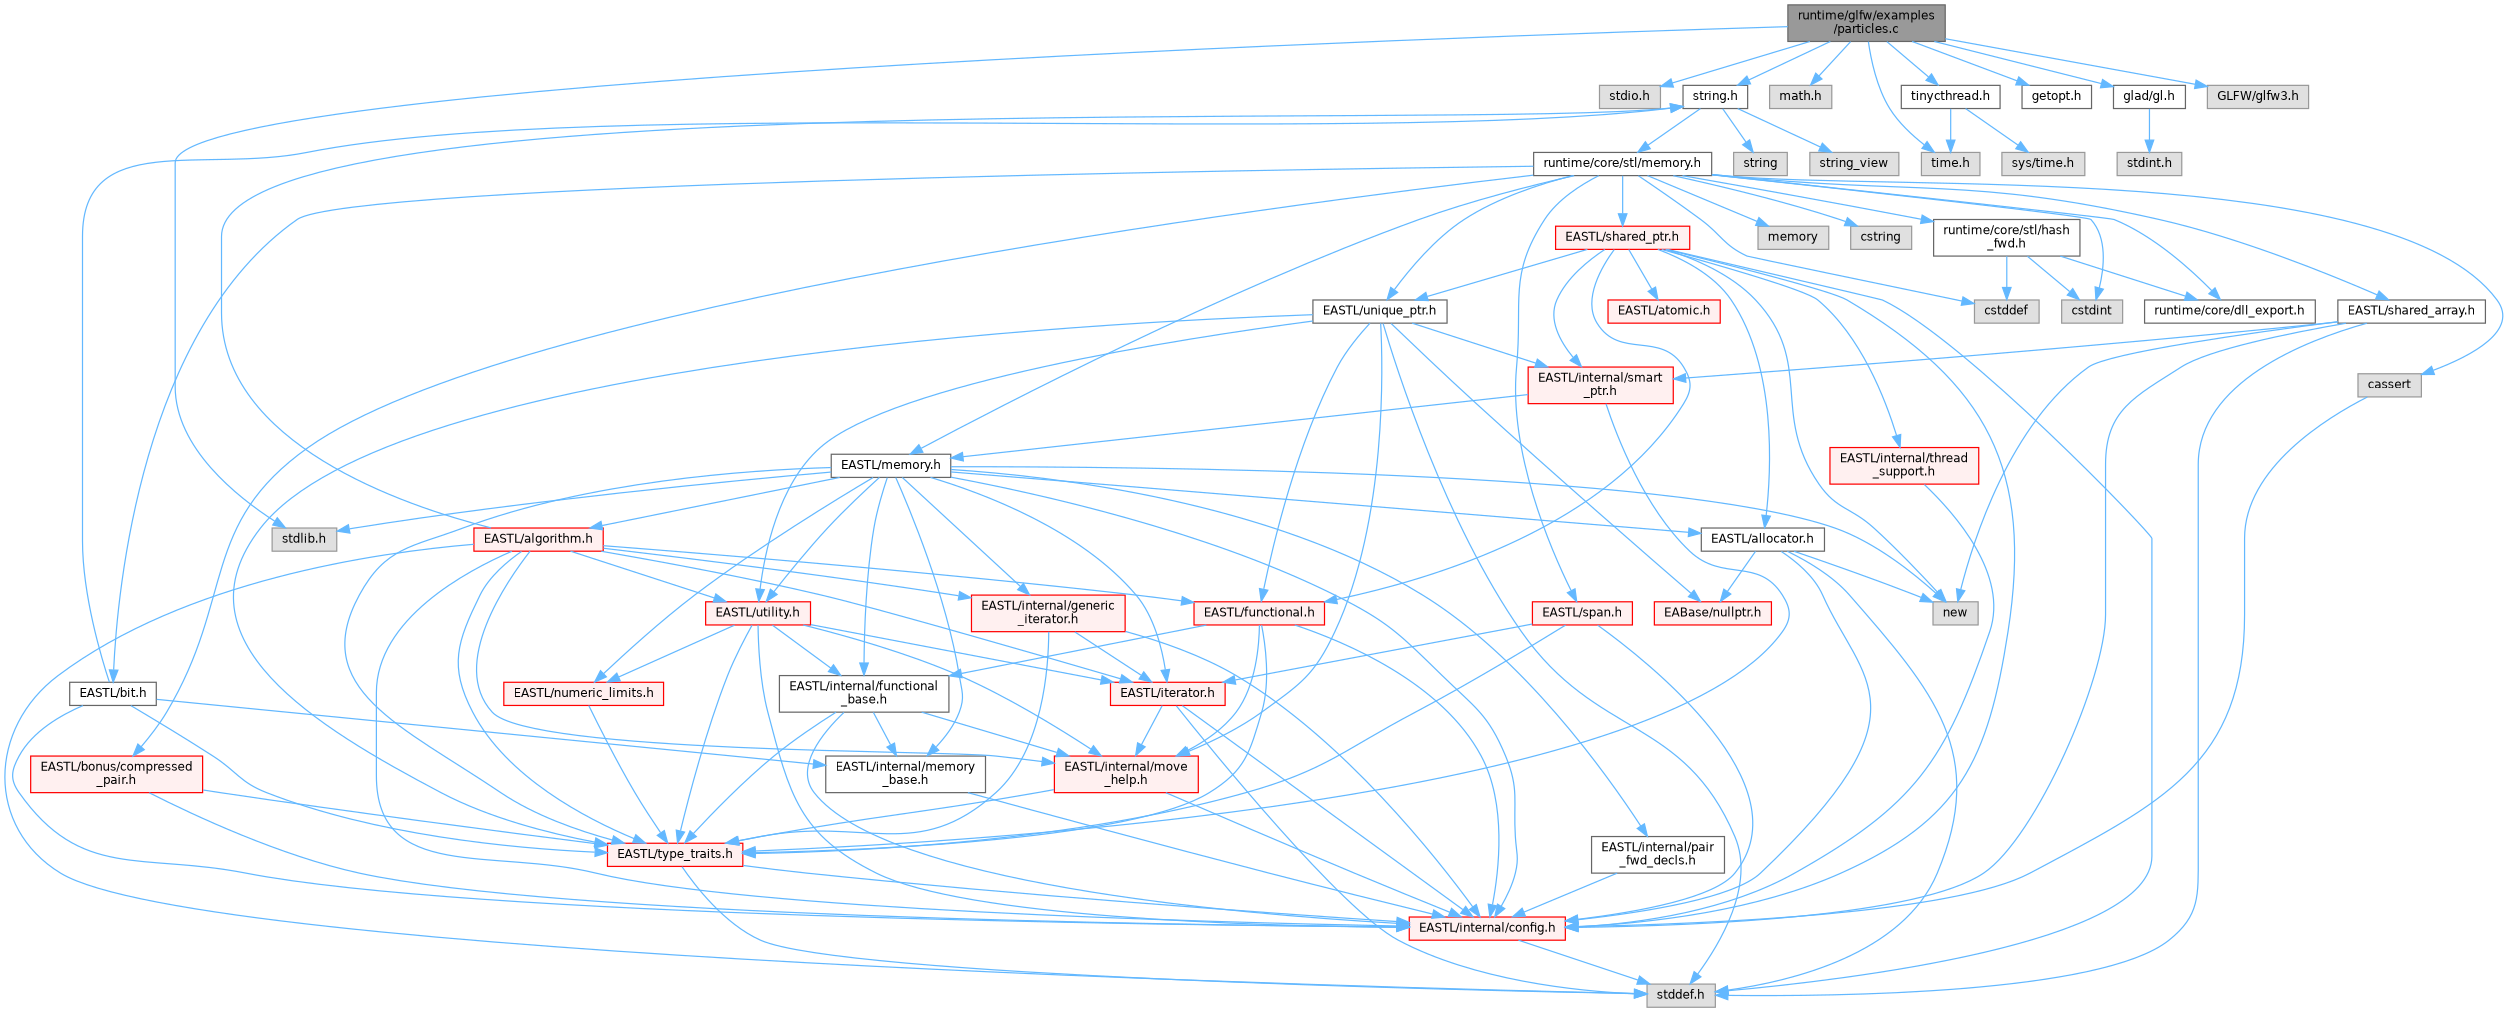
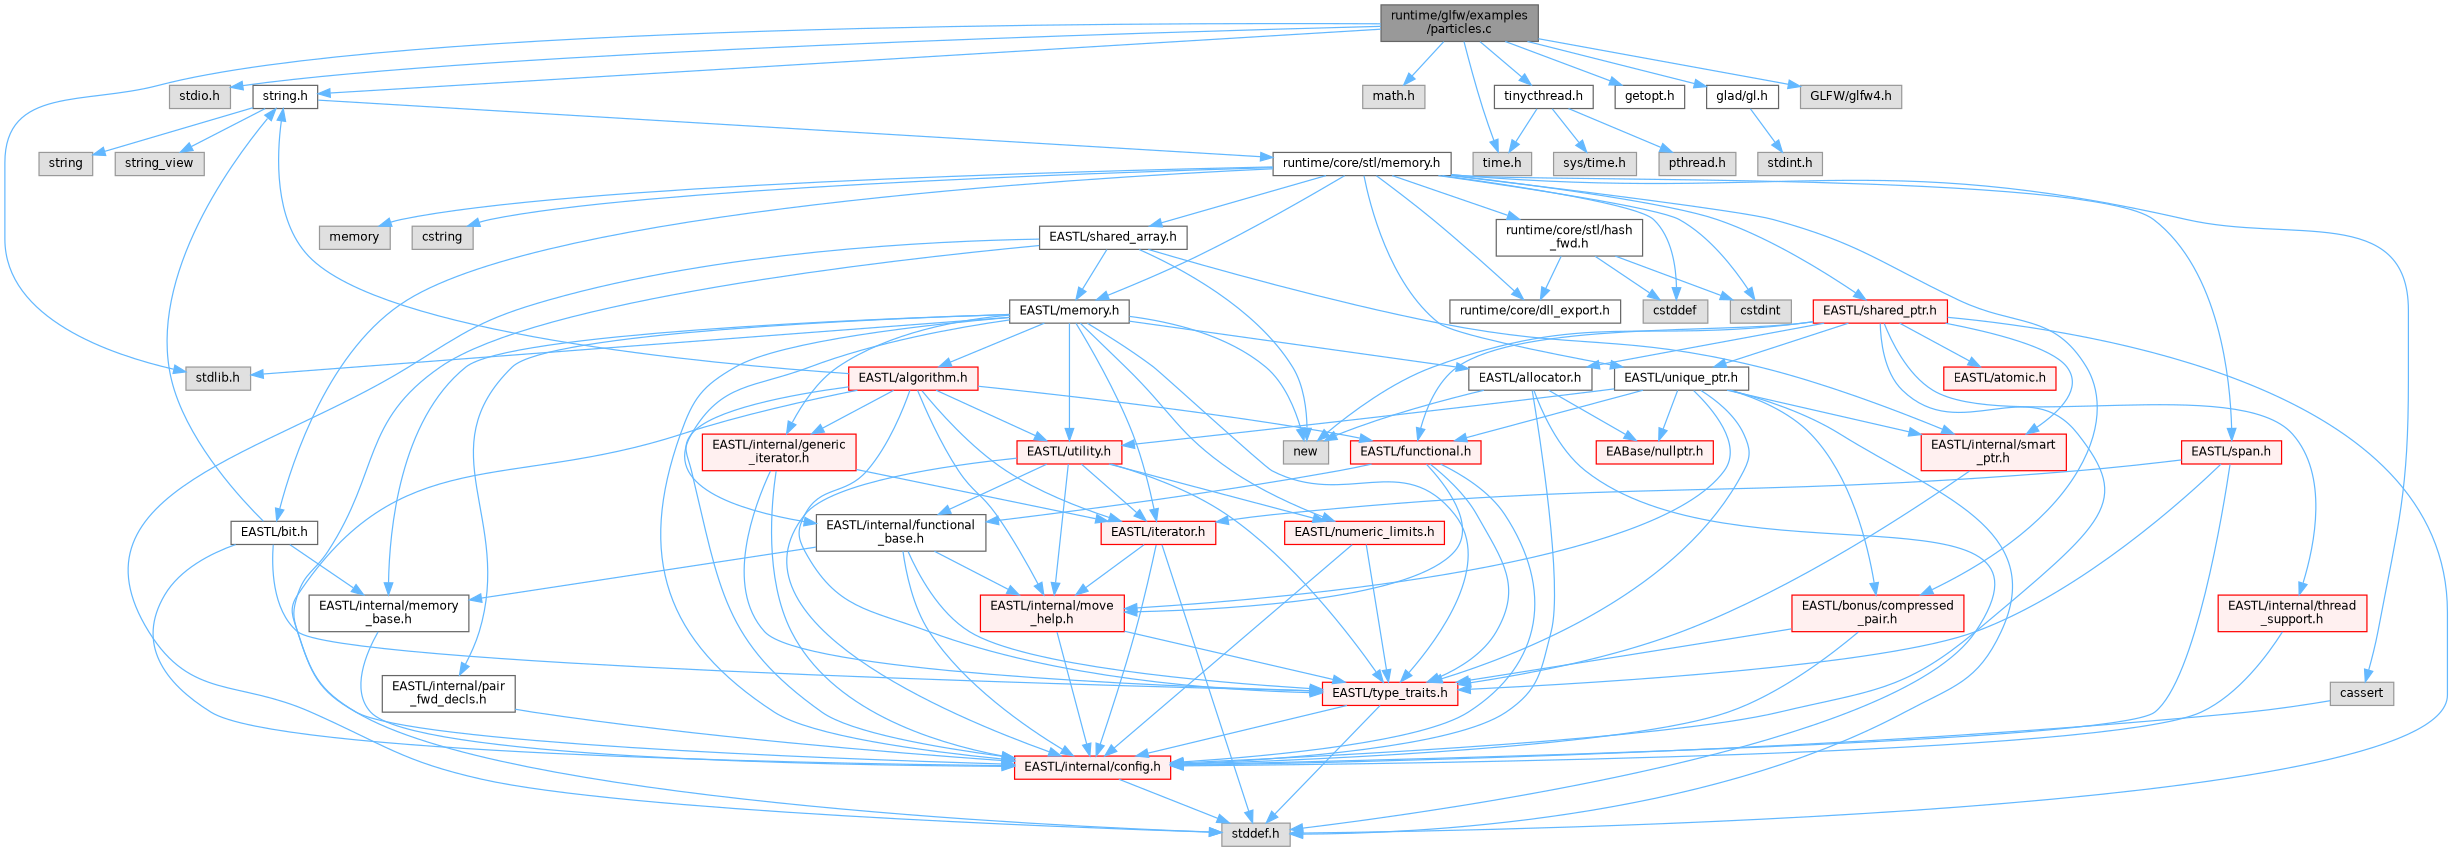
node "GLFW/glfw3.h": label "GLFW/glfw3.h" -> "GLFW/glfw4.h"
node "pthread.h": added
edge "EASTL/internal/smart _ptr.h" -> "EASTL/memory.h": now "EASTL/shared_array.h" -> "EASTL/memory.h"
edge "EASTL/unique_ptr.h" -> "EASTL/bonus/compressed _pair.h": added
edge "EASTL/numeric_limits.h" -> "EASTL/internal/config.h": added
